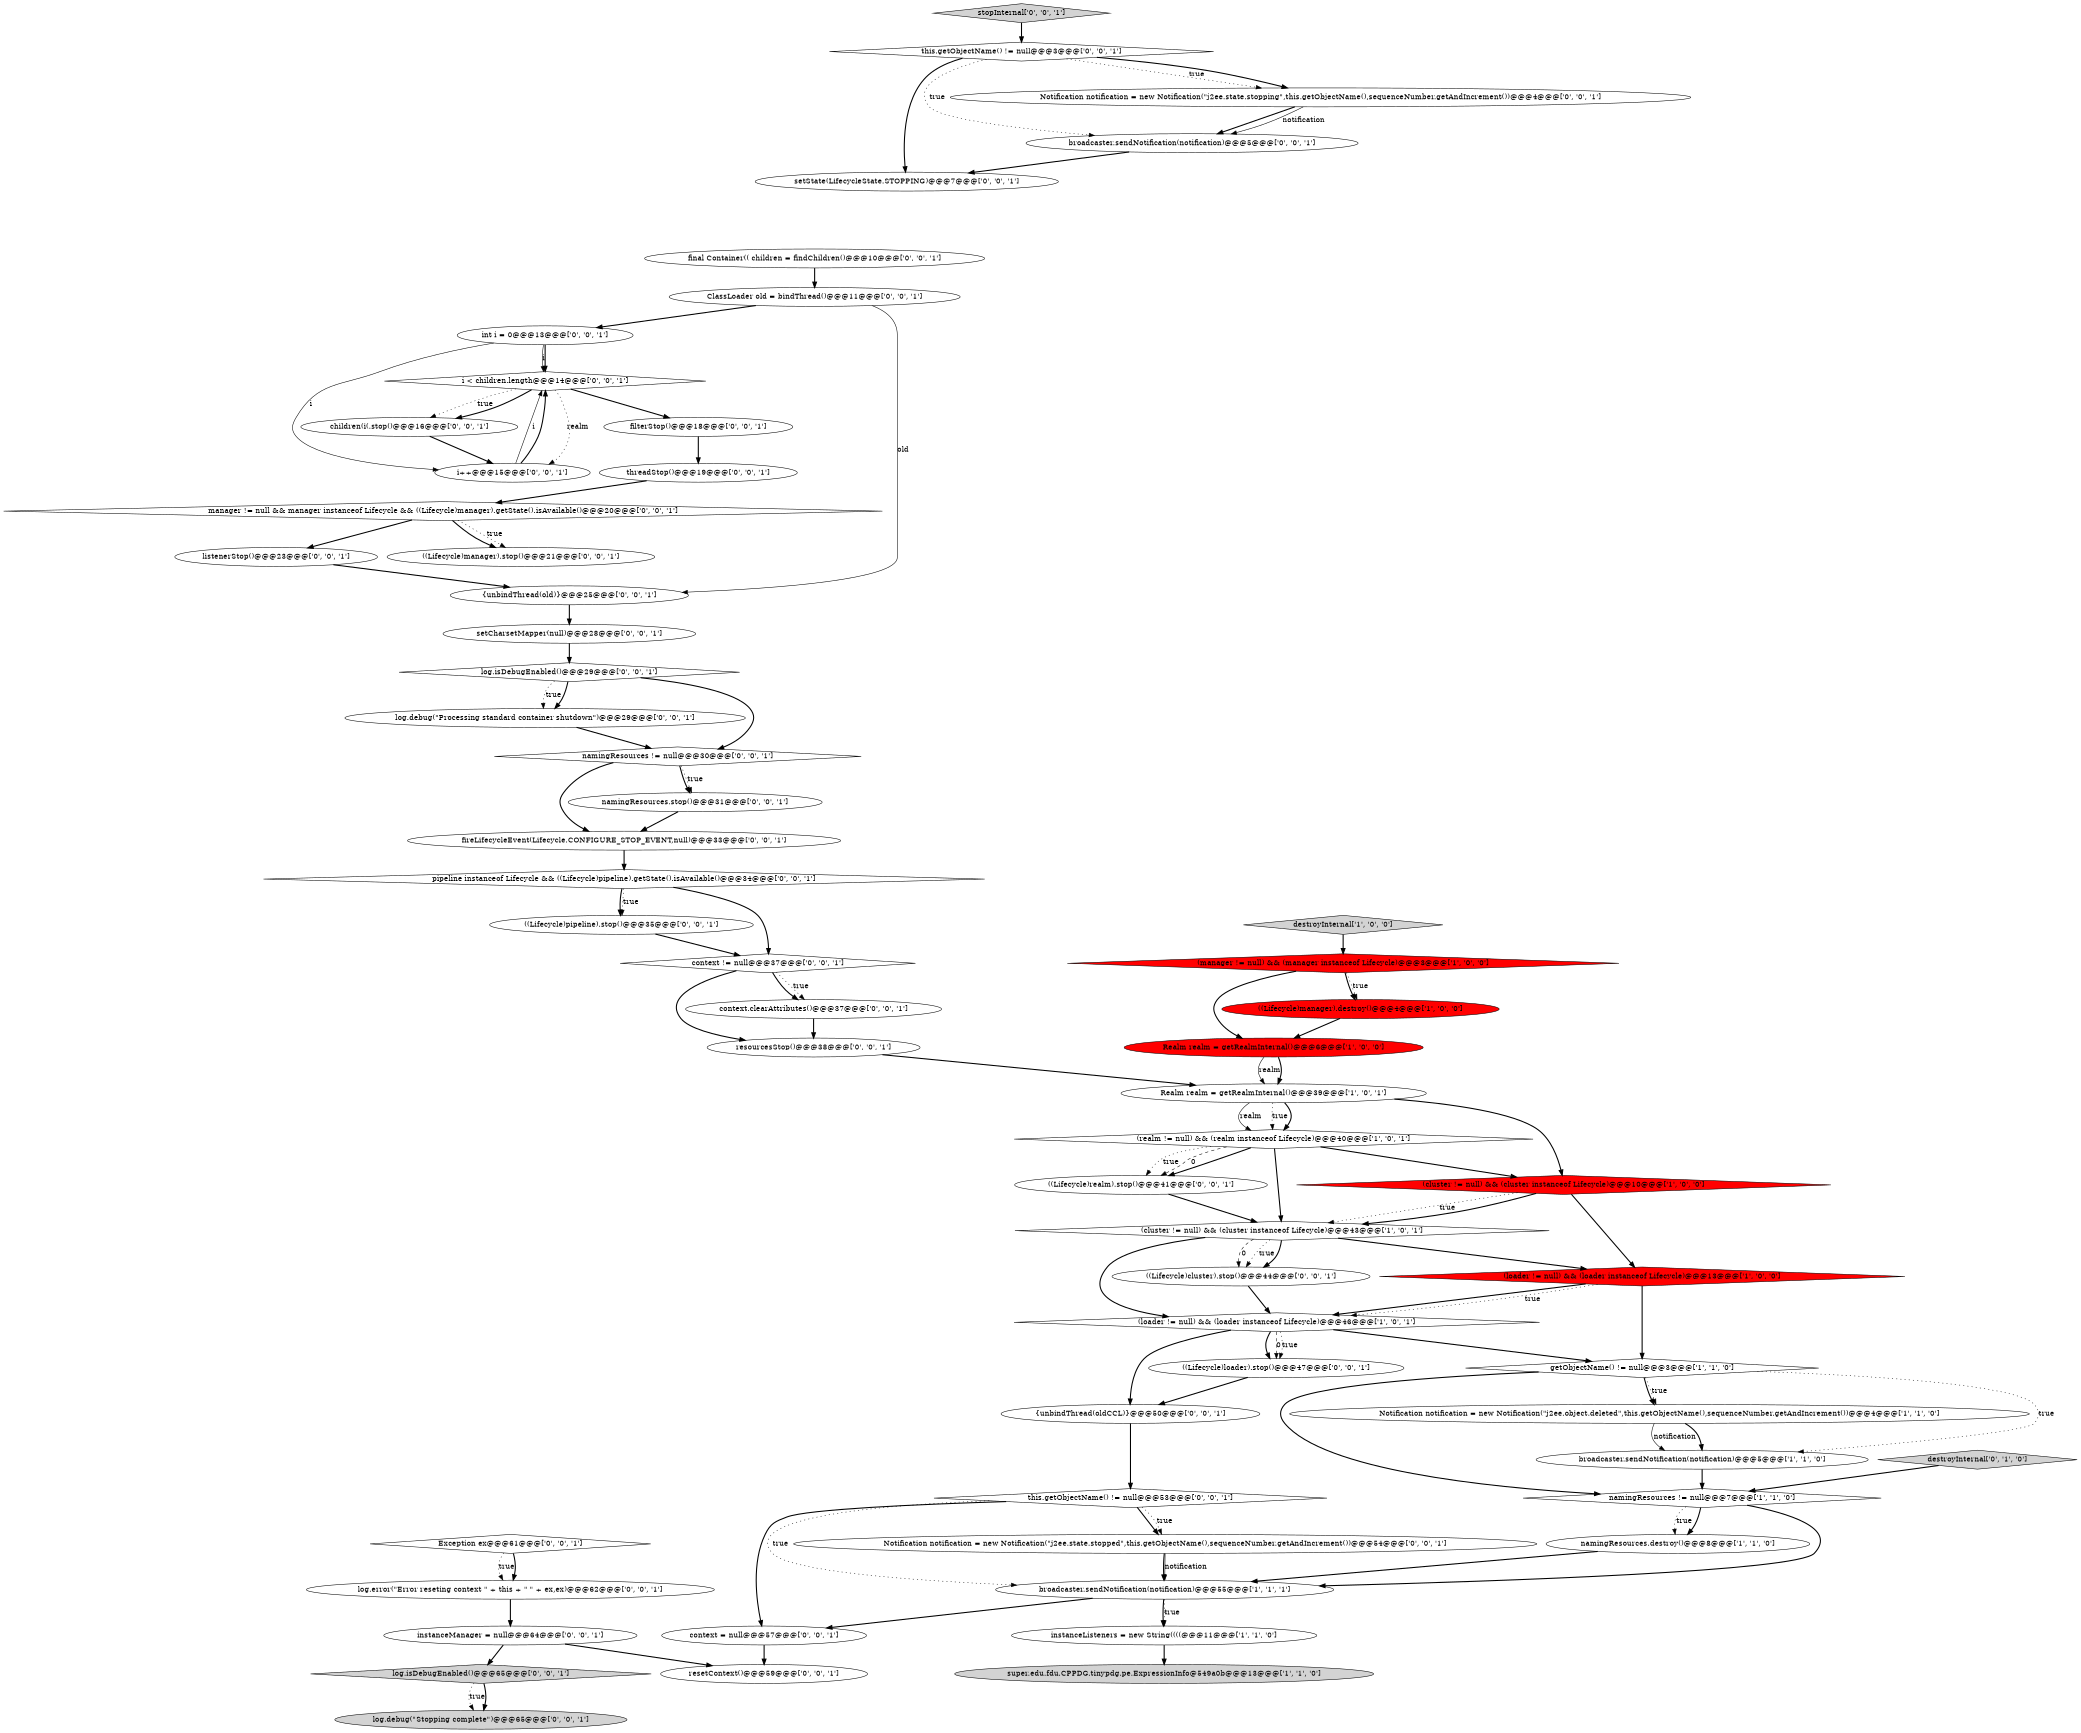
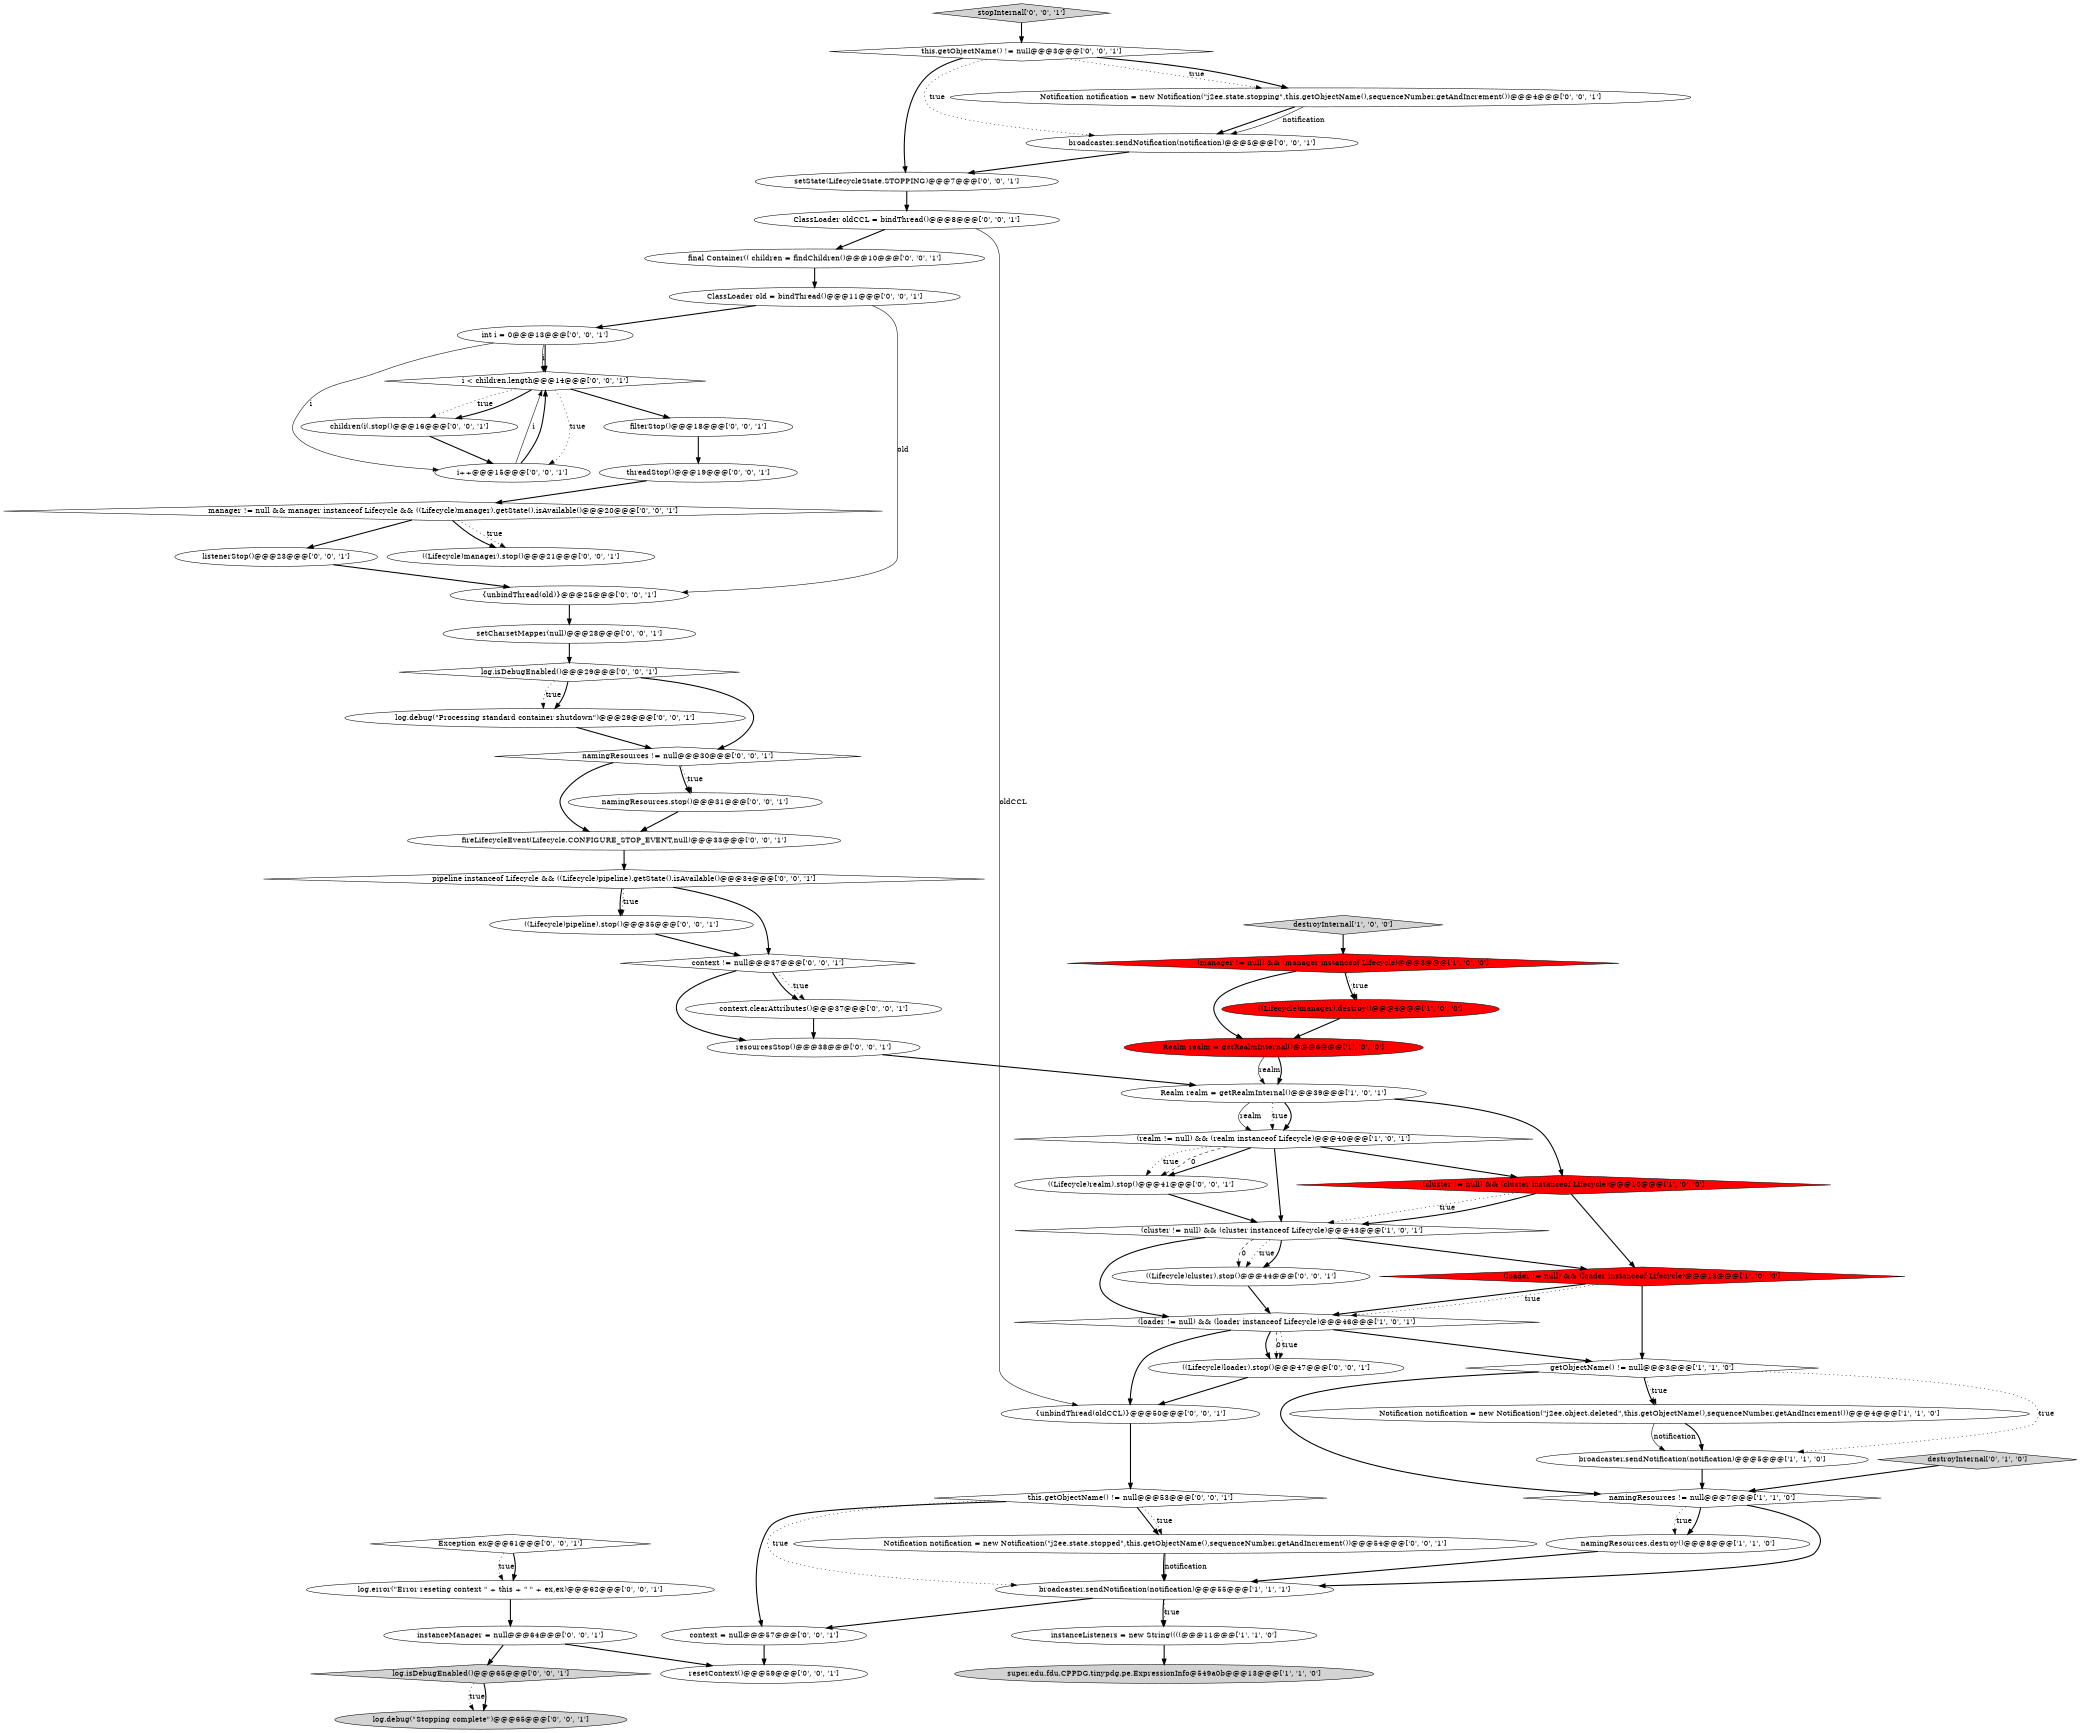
node "ClassLoader oldCCL = bindThread()@@@8@@@['0', '0', '1']": added
edge "i < children.length@@@14@@@['0', '0', '1']" -> "i++@@@15@@@['0', '0', '1']": label "realm" -> "true"
